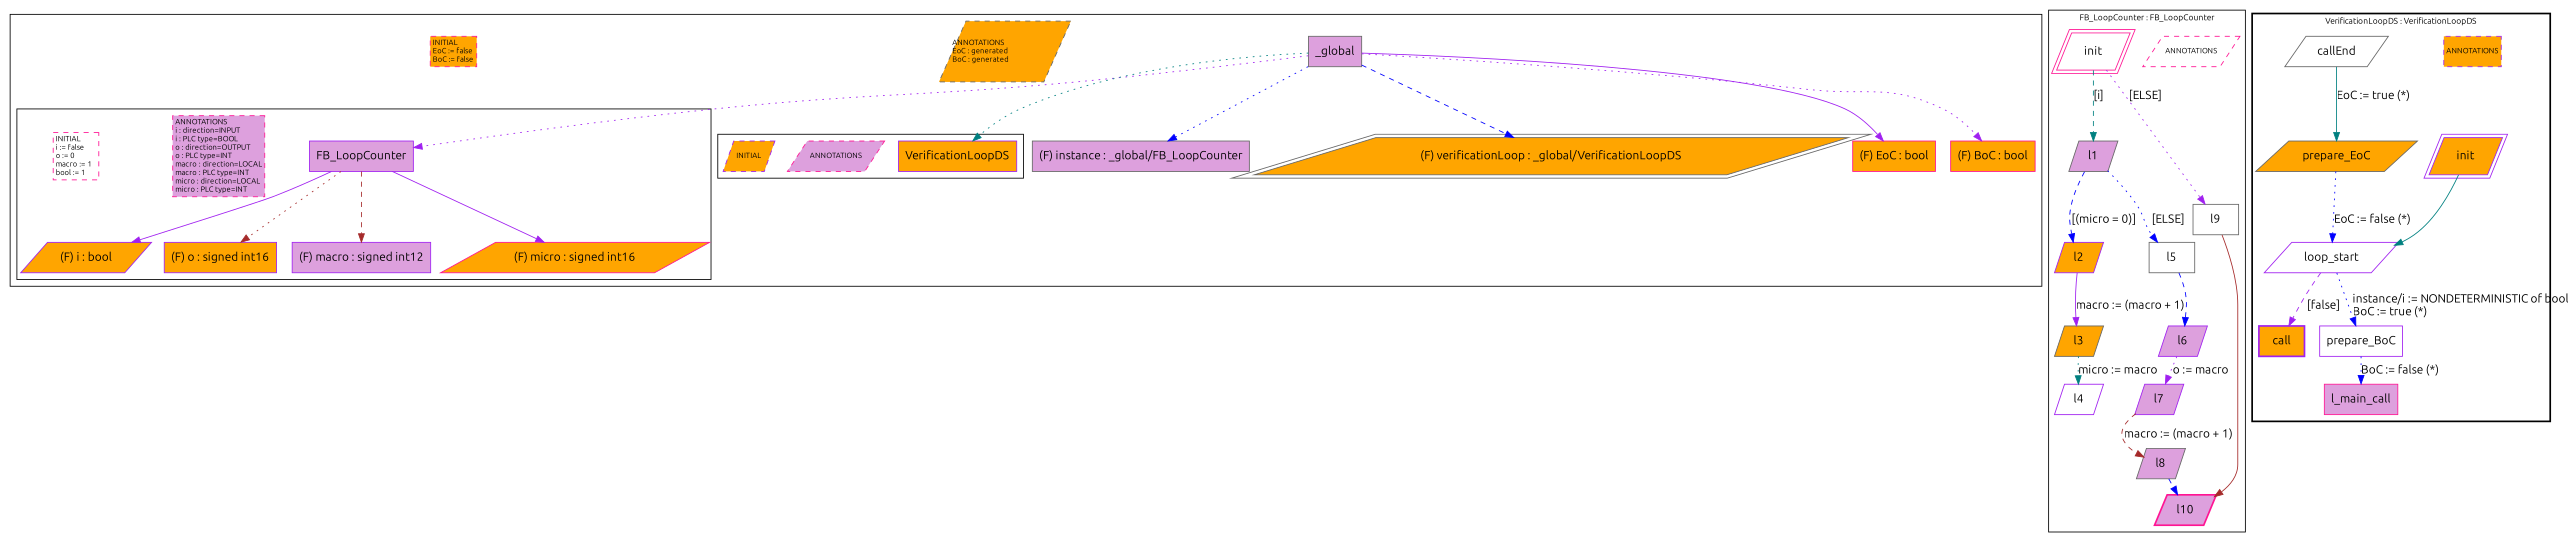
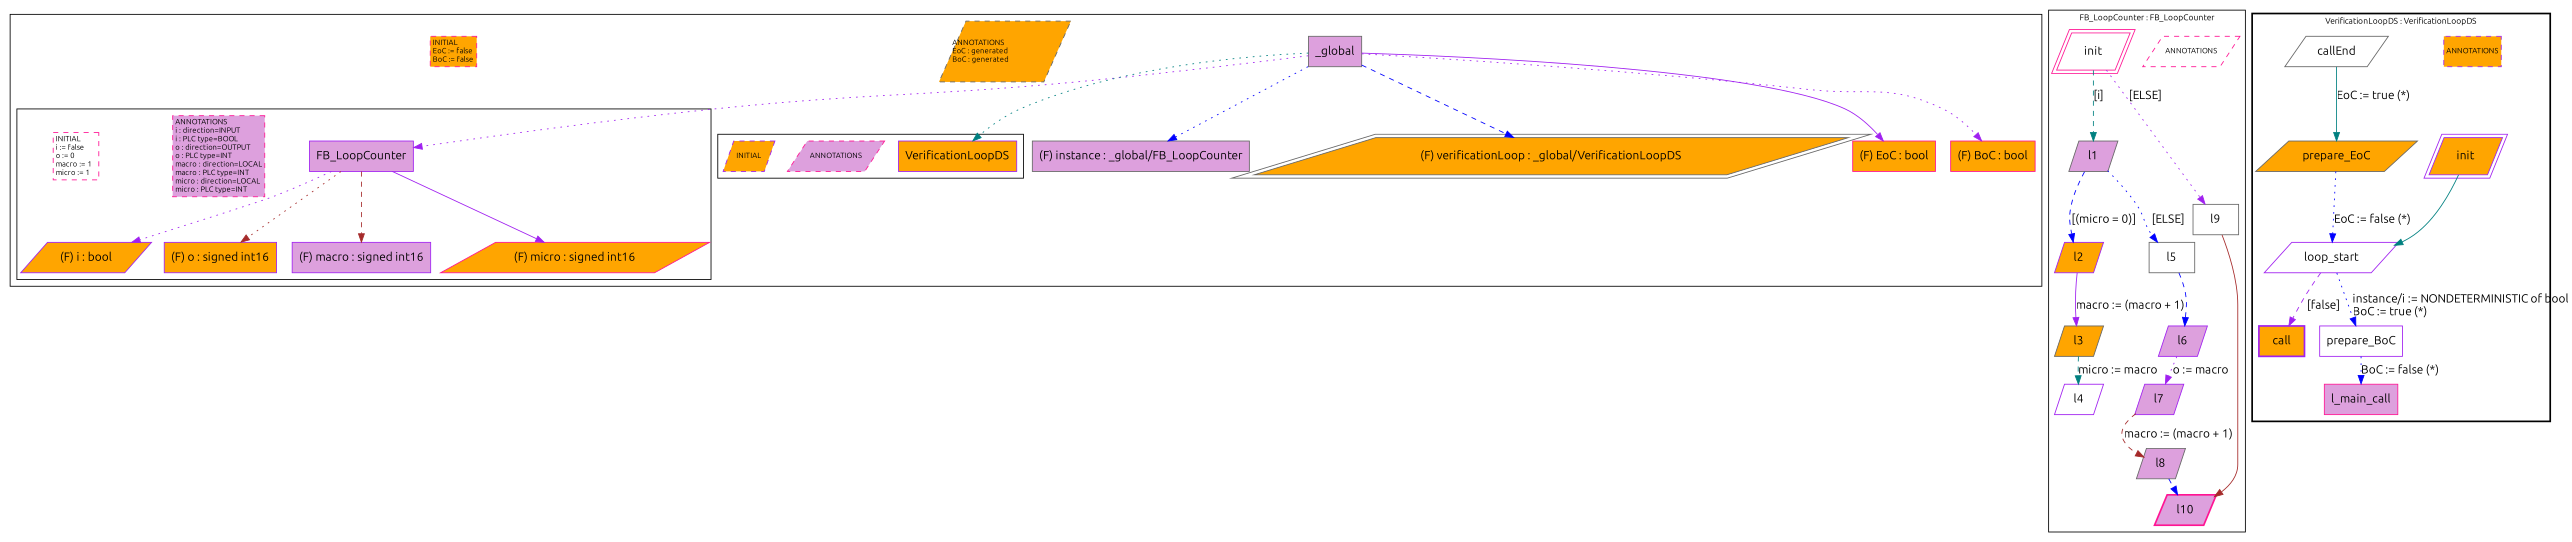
node "INITIAL i := false o := 0 macro := 1 bool := 1": label "INITIAL i := false o := 0 macro := 1 bool := 1" -> "INITIAL i := false o := 0 macro := 1 micro := 1"
edge "FB_LoopCounter" -> "(F) i : bool": style solid -> dotted
node "(F) macro : signed int12": label "(F) macro : signed int12" -> "(F) macro : signed int16"
edge "l3" -> "l4": style dotted -> dashed
